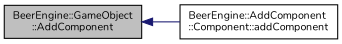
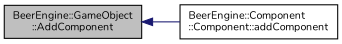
node "BeerEngine::AddComponent ::Component::addComponent": label "BeerEngine::AddComponent ::Component::addComponent" -> "BeerEngine::Component ::Component::addComponent"
